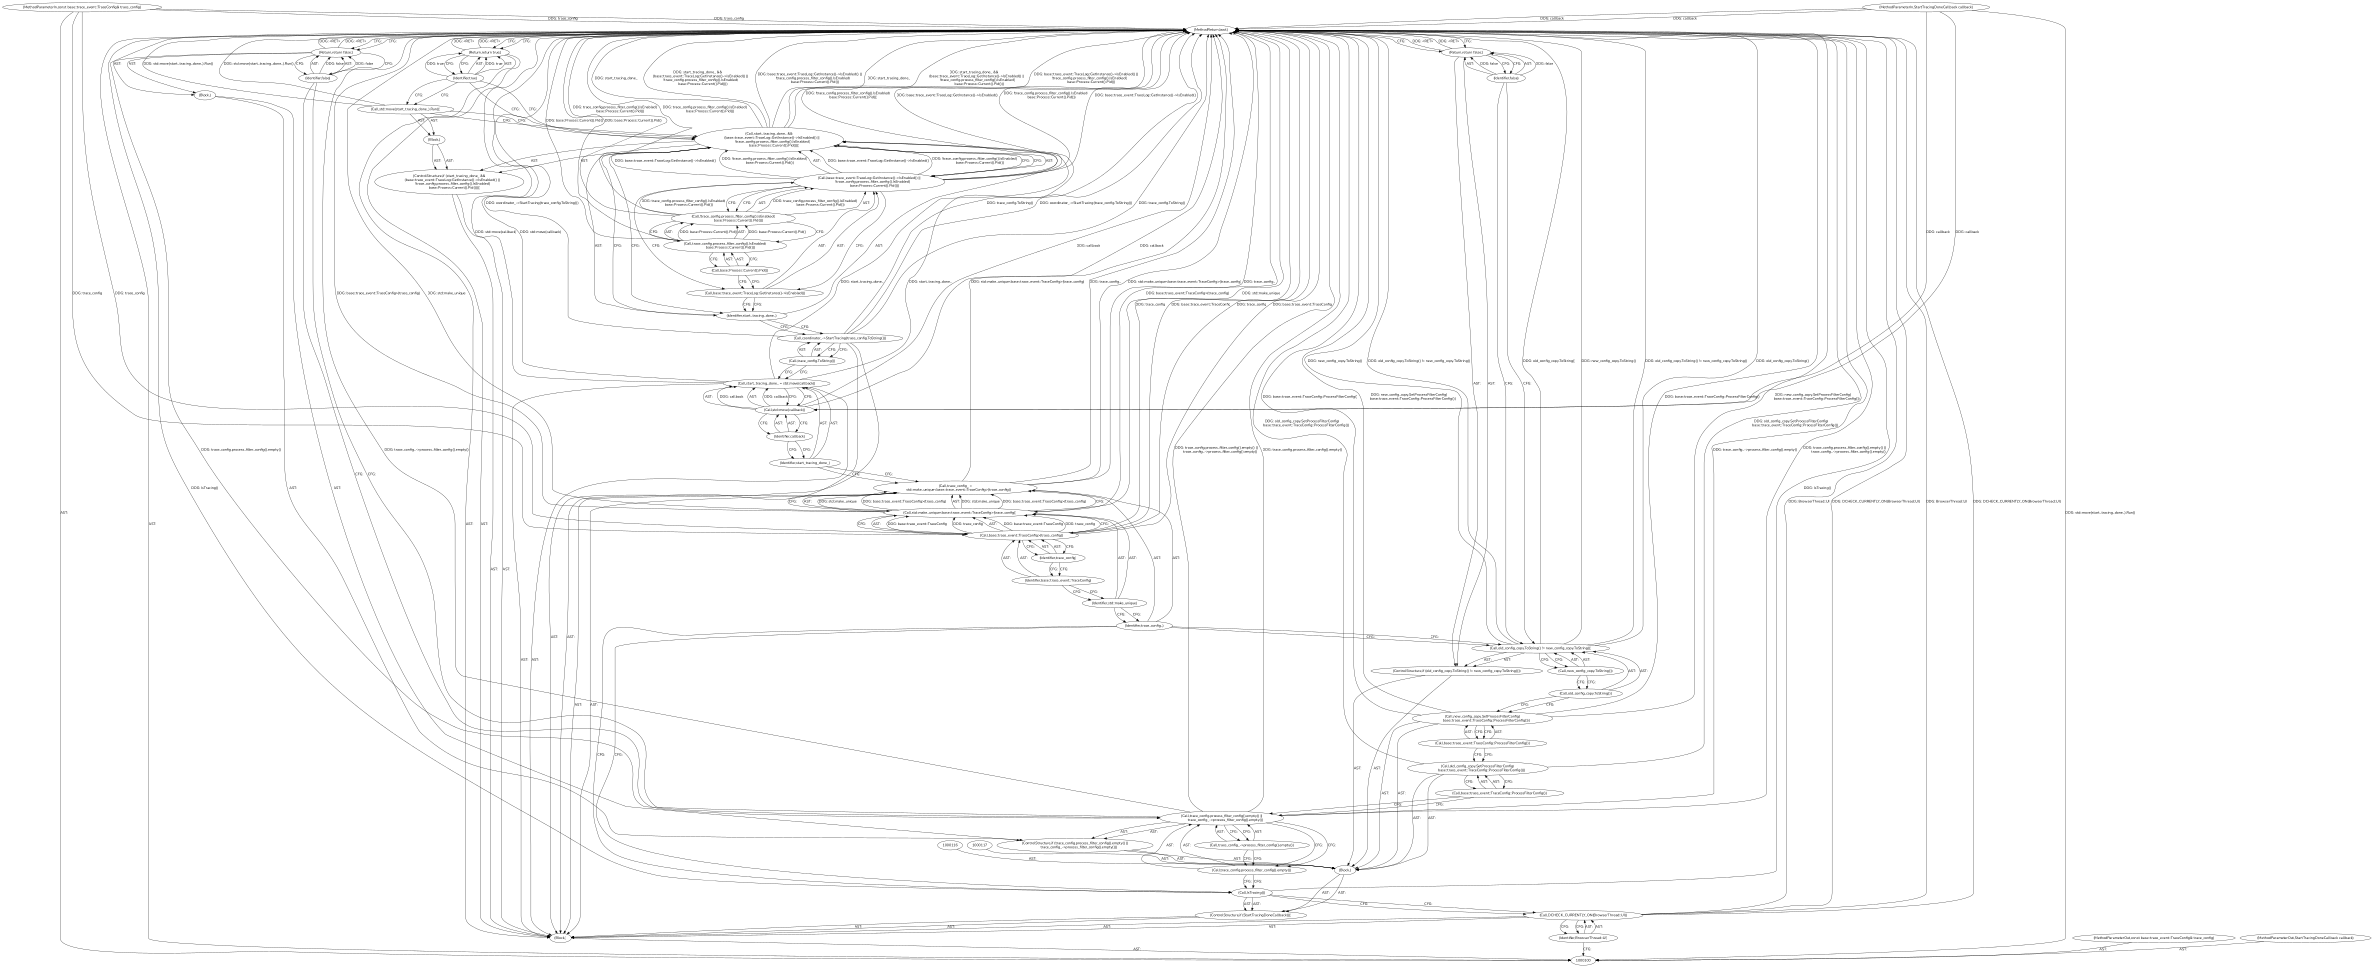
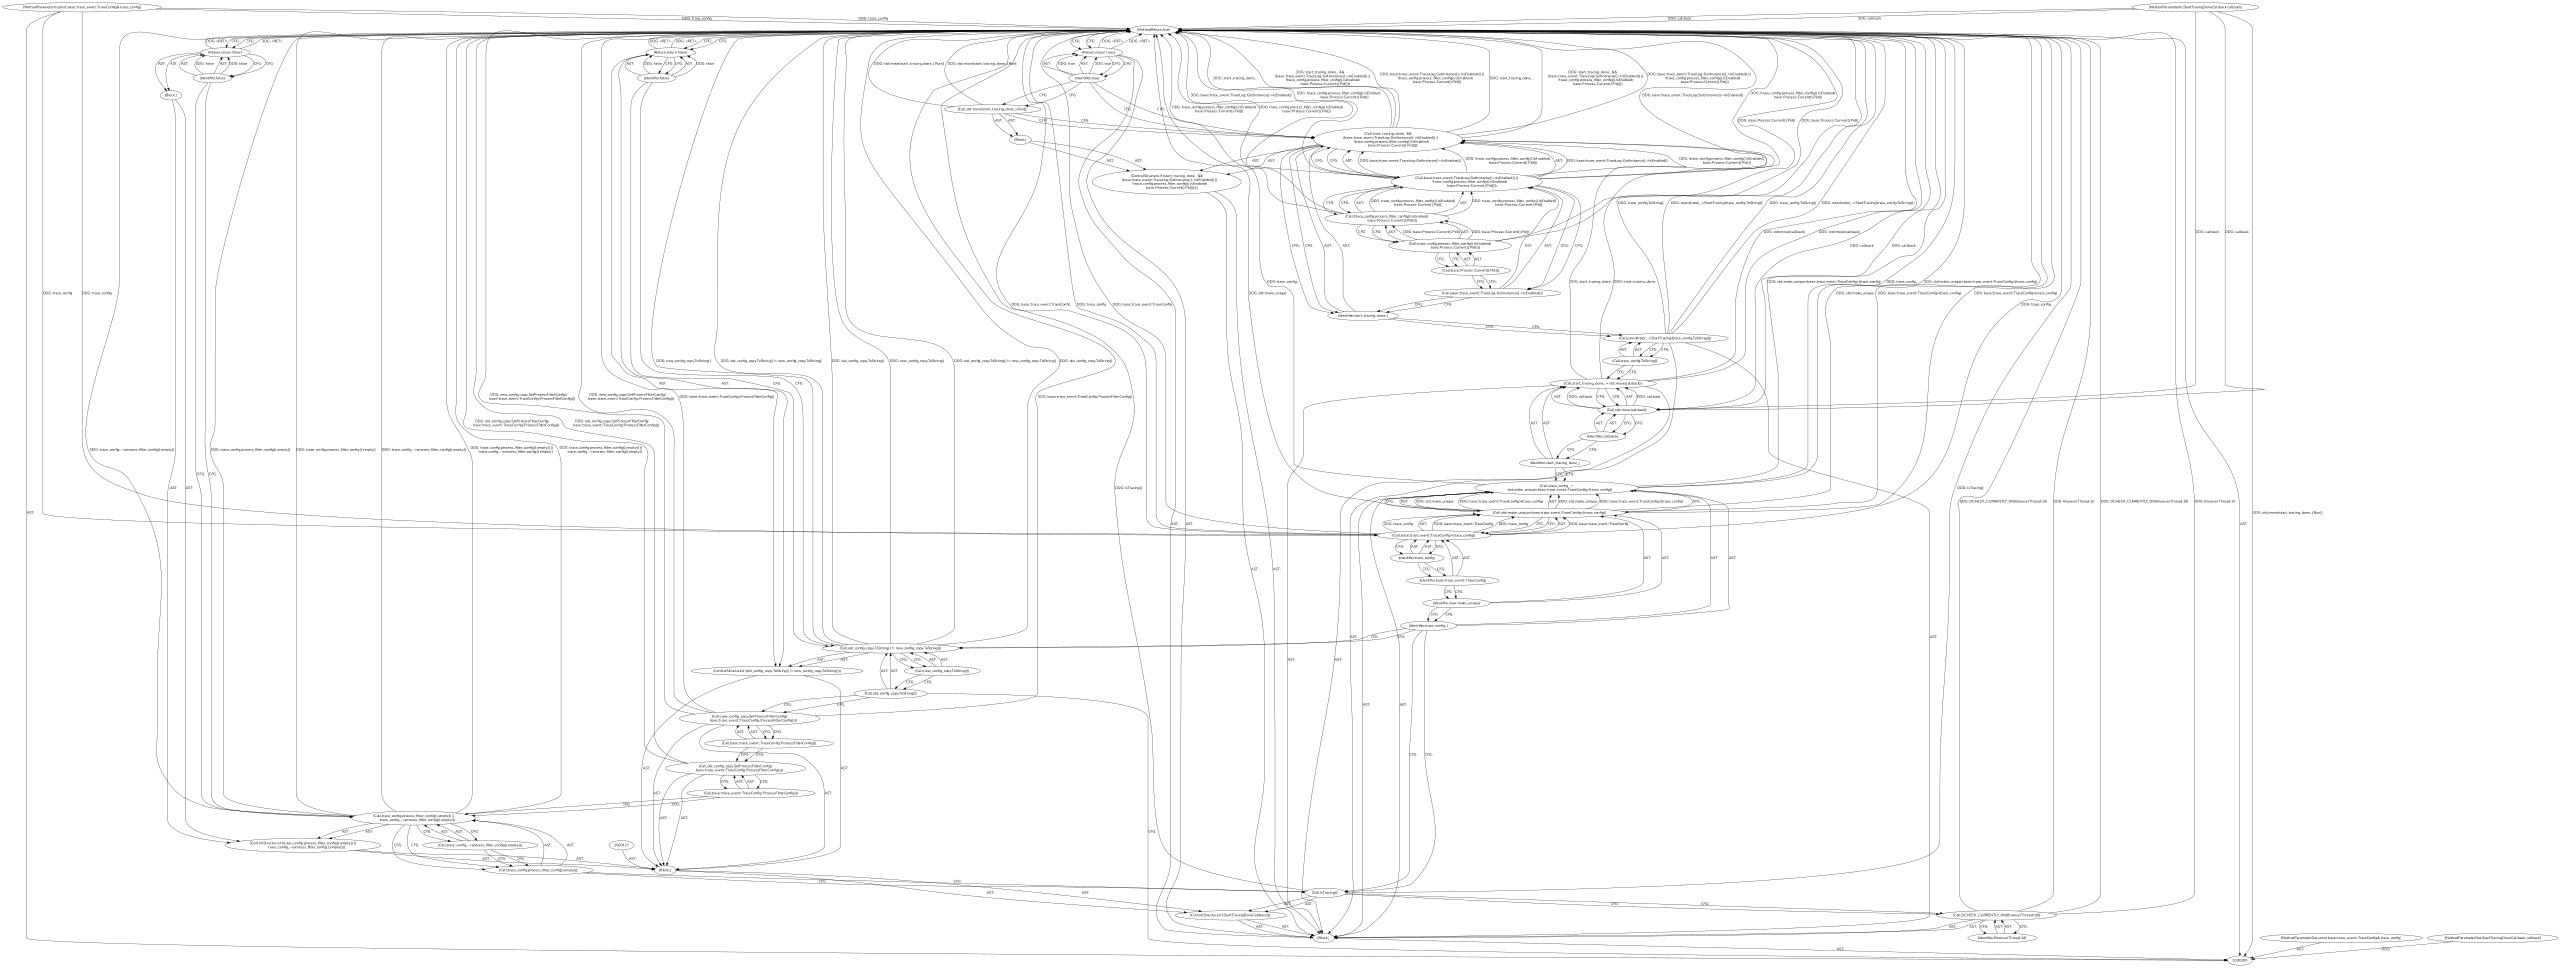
node "(MethodReturn,bool)": label "(MethodReturn,bool)" -> "(MethodReturn,true)"
node "(Identifier,std::make_unique)": label "(Identifier,std::make_unique)" -> "(Identifier,new::make_unique)"
node "1000116": removed
edge "(Identifier,BrowserThread::UI)" -> "1000100": now "(Call,old_config_copy.ToString())" -> "1000100"
edge "(MethodParameterOut,StartTracingDoneCallback callback)" -> "1000100": label "AST: " -> "DDG: "
